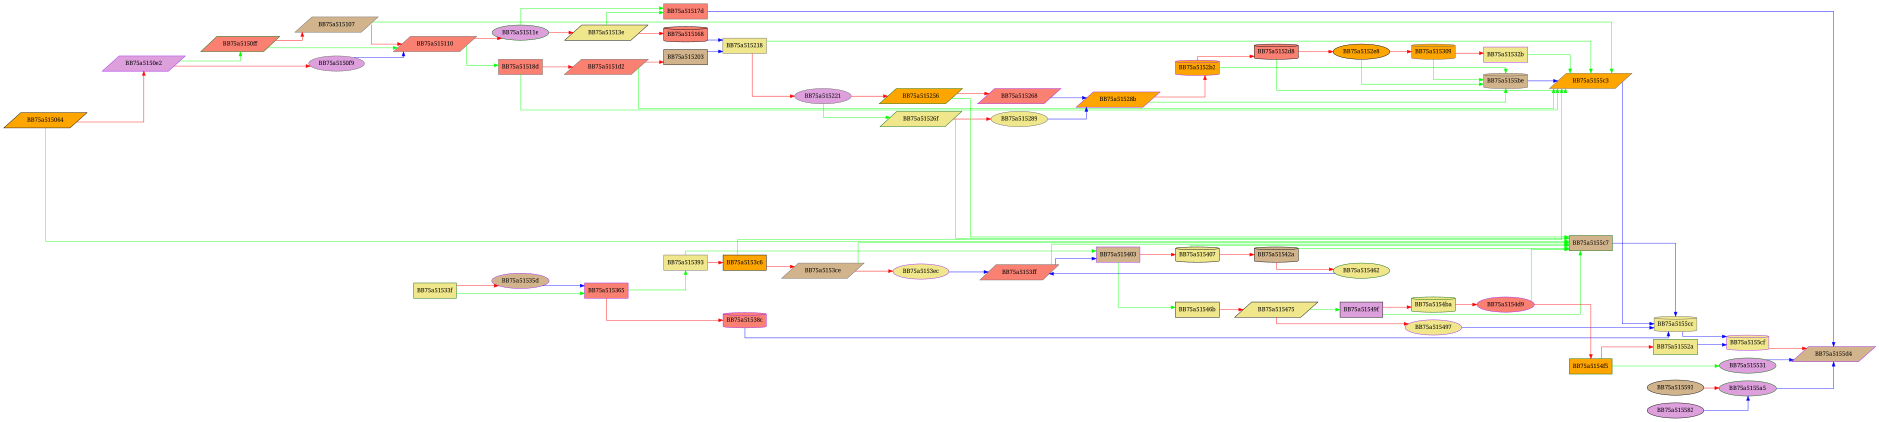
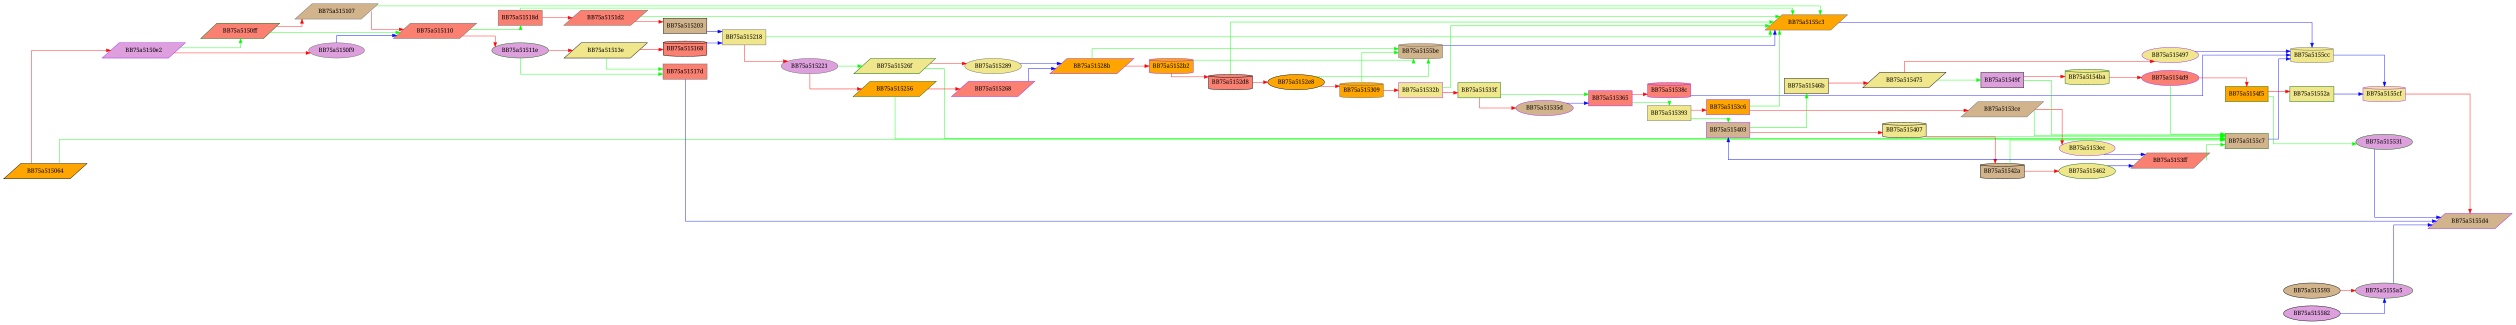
edge "BB75a51532b" -> "BB75a51533f": added
node "BB75a5153c6": color black -> purple
